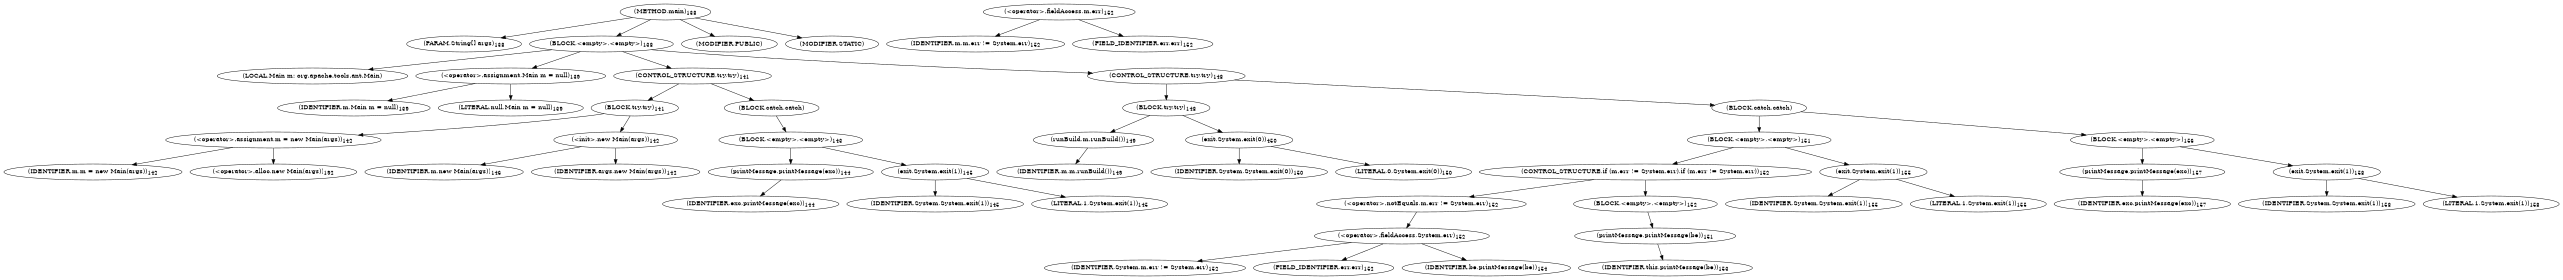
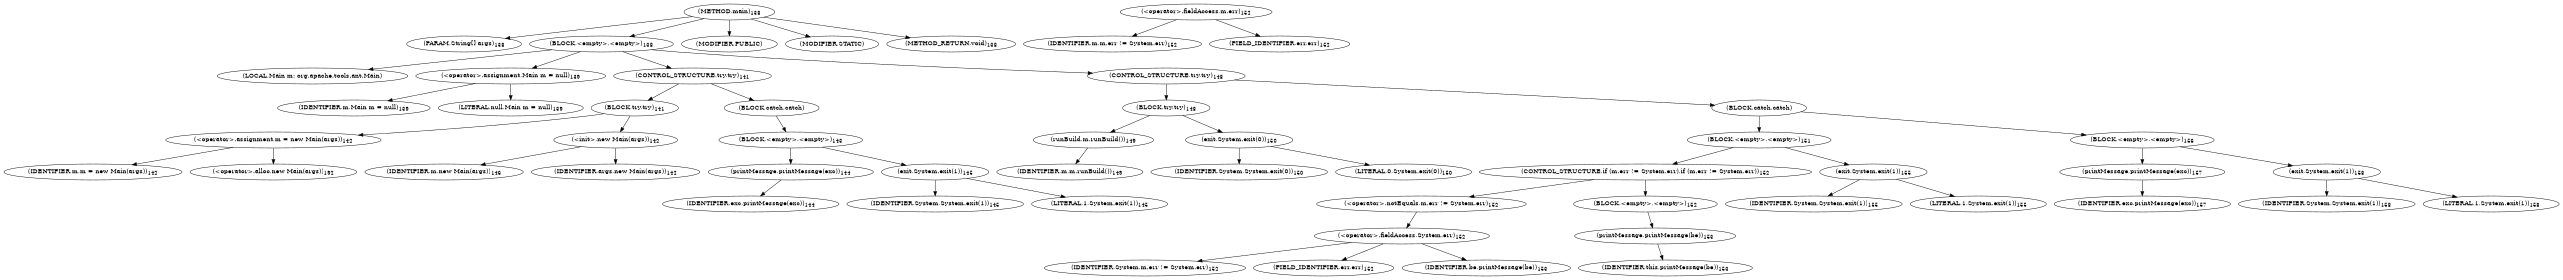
node "(METHOD_RETURN,void)": added
node "(exit,System.exit(0))": text "450" -> "150"
node "(printMessage,printMessage(be))": text "151" -> "153"
node "(IDENTIFIER,be,printMessage(be))": text "154" -> "153"
